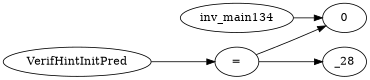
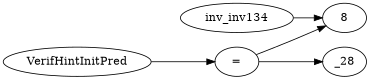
node "inv_main134": label "inv_main134" -> "inv_inv134"
node "0": label "0" -> "8"
